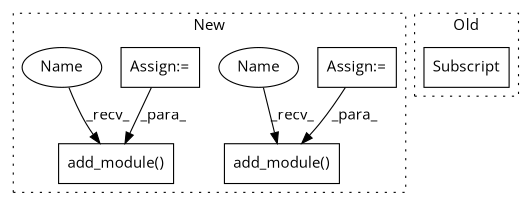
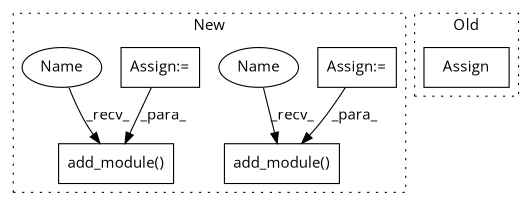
node "Subscript": label "Subscript" -> "Assign"
